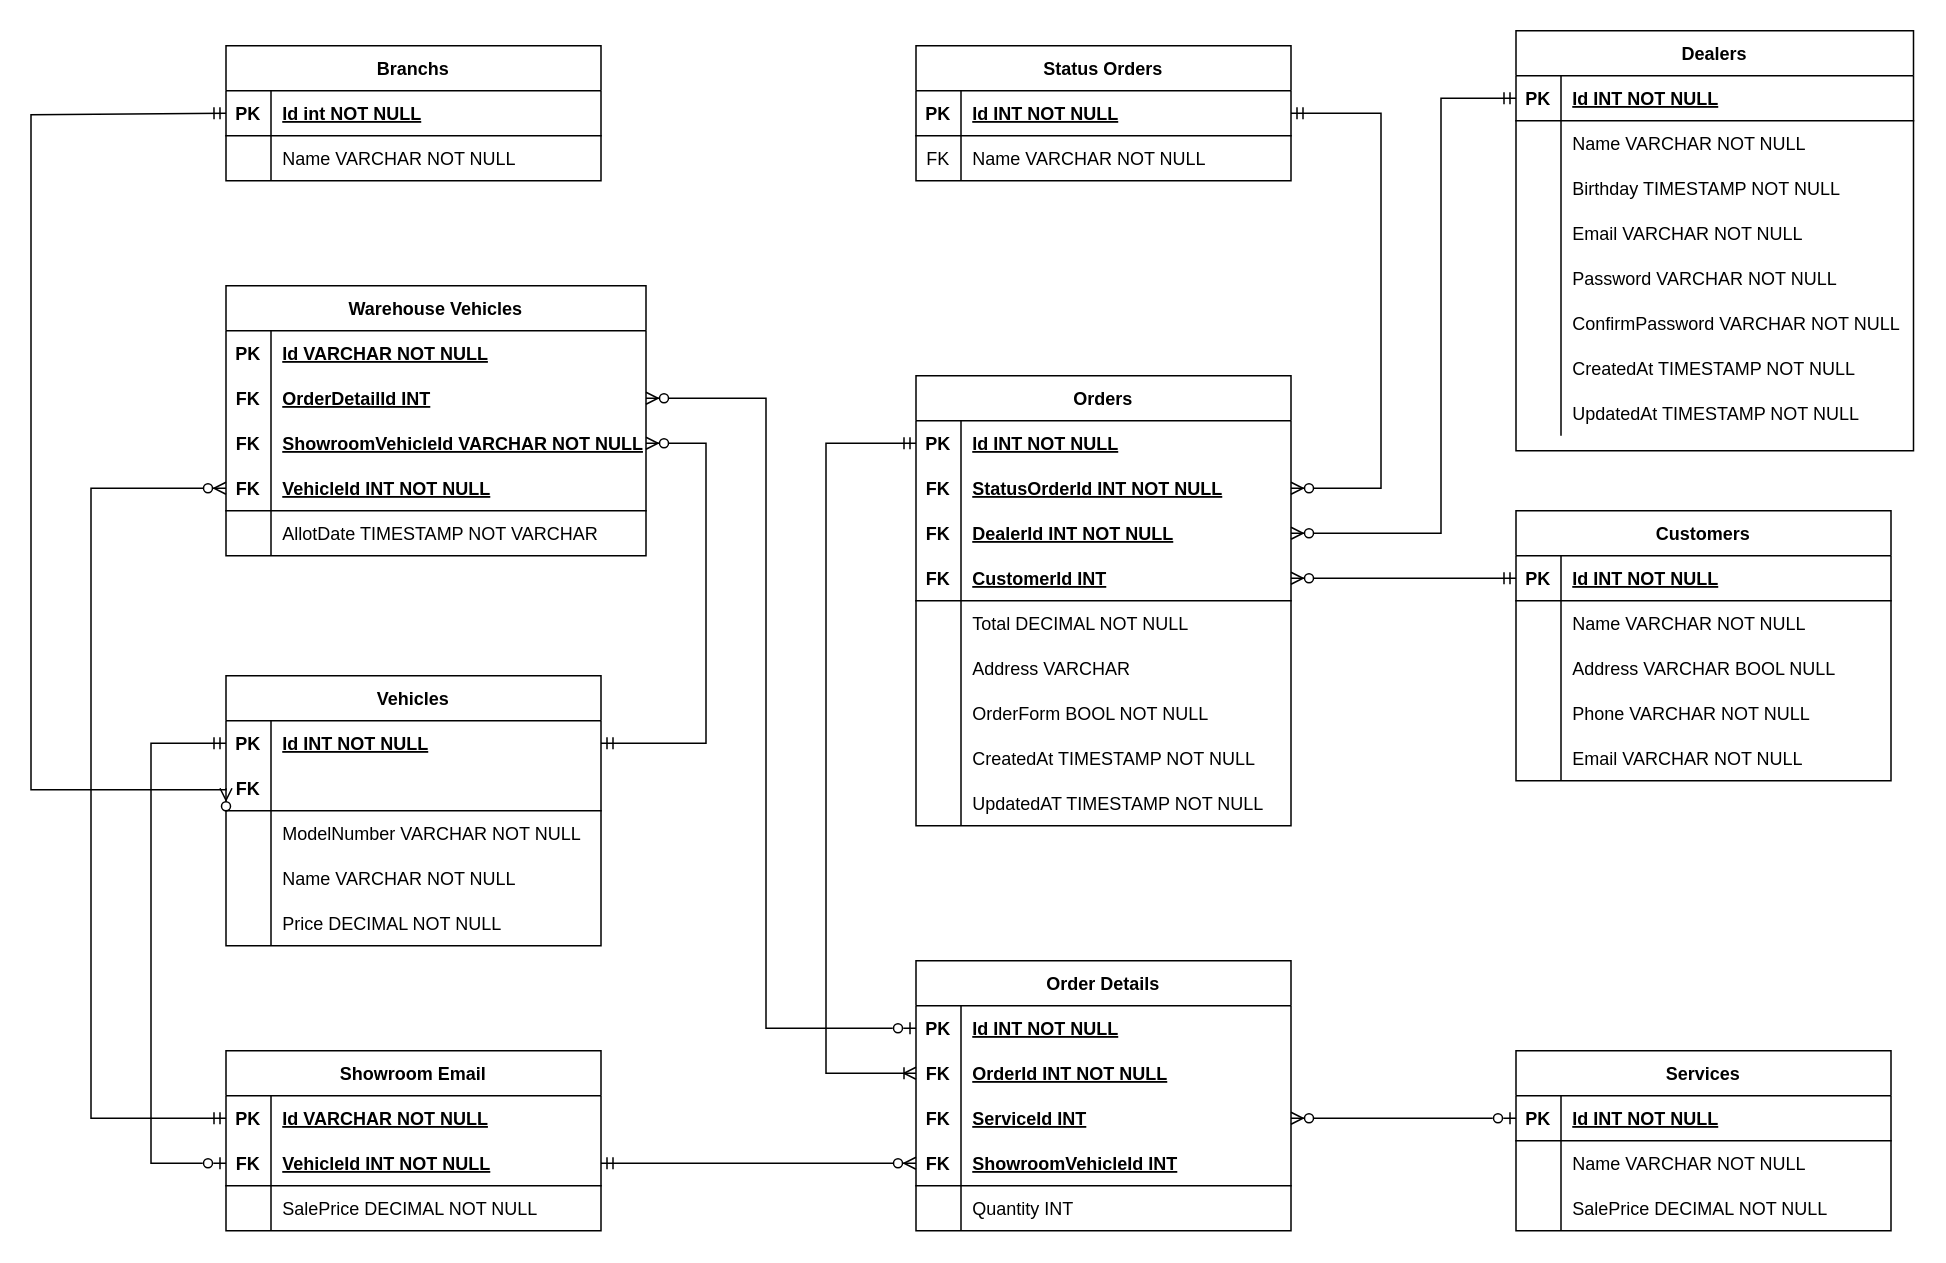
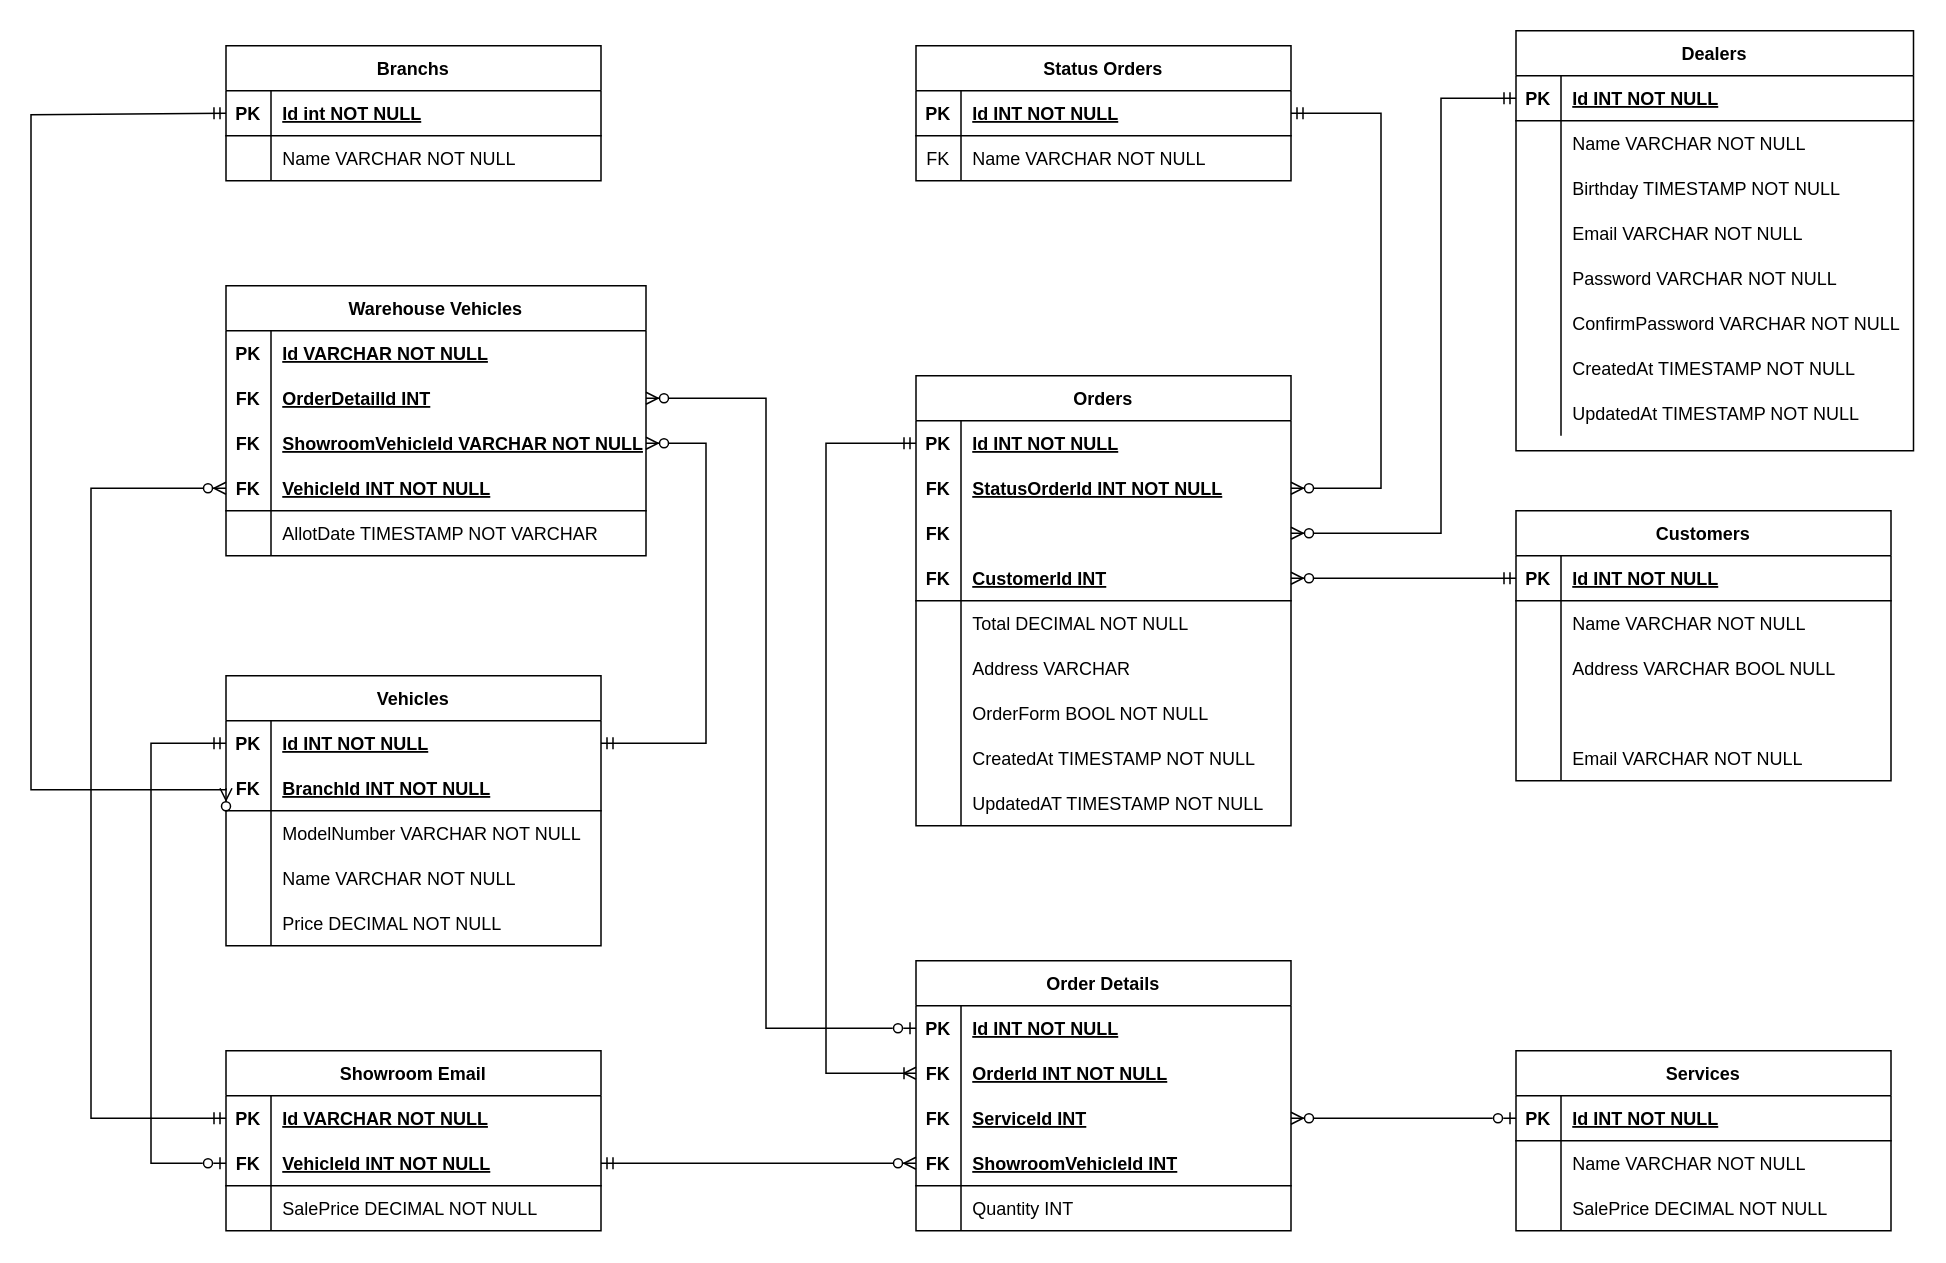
node "DealerId INT NOT NULL": removed
node "Phone VARCHAR NOT NULL": removed
node "BranchId INT NOT NULL": added
